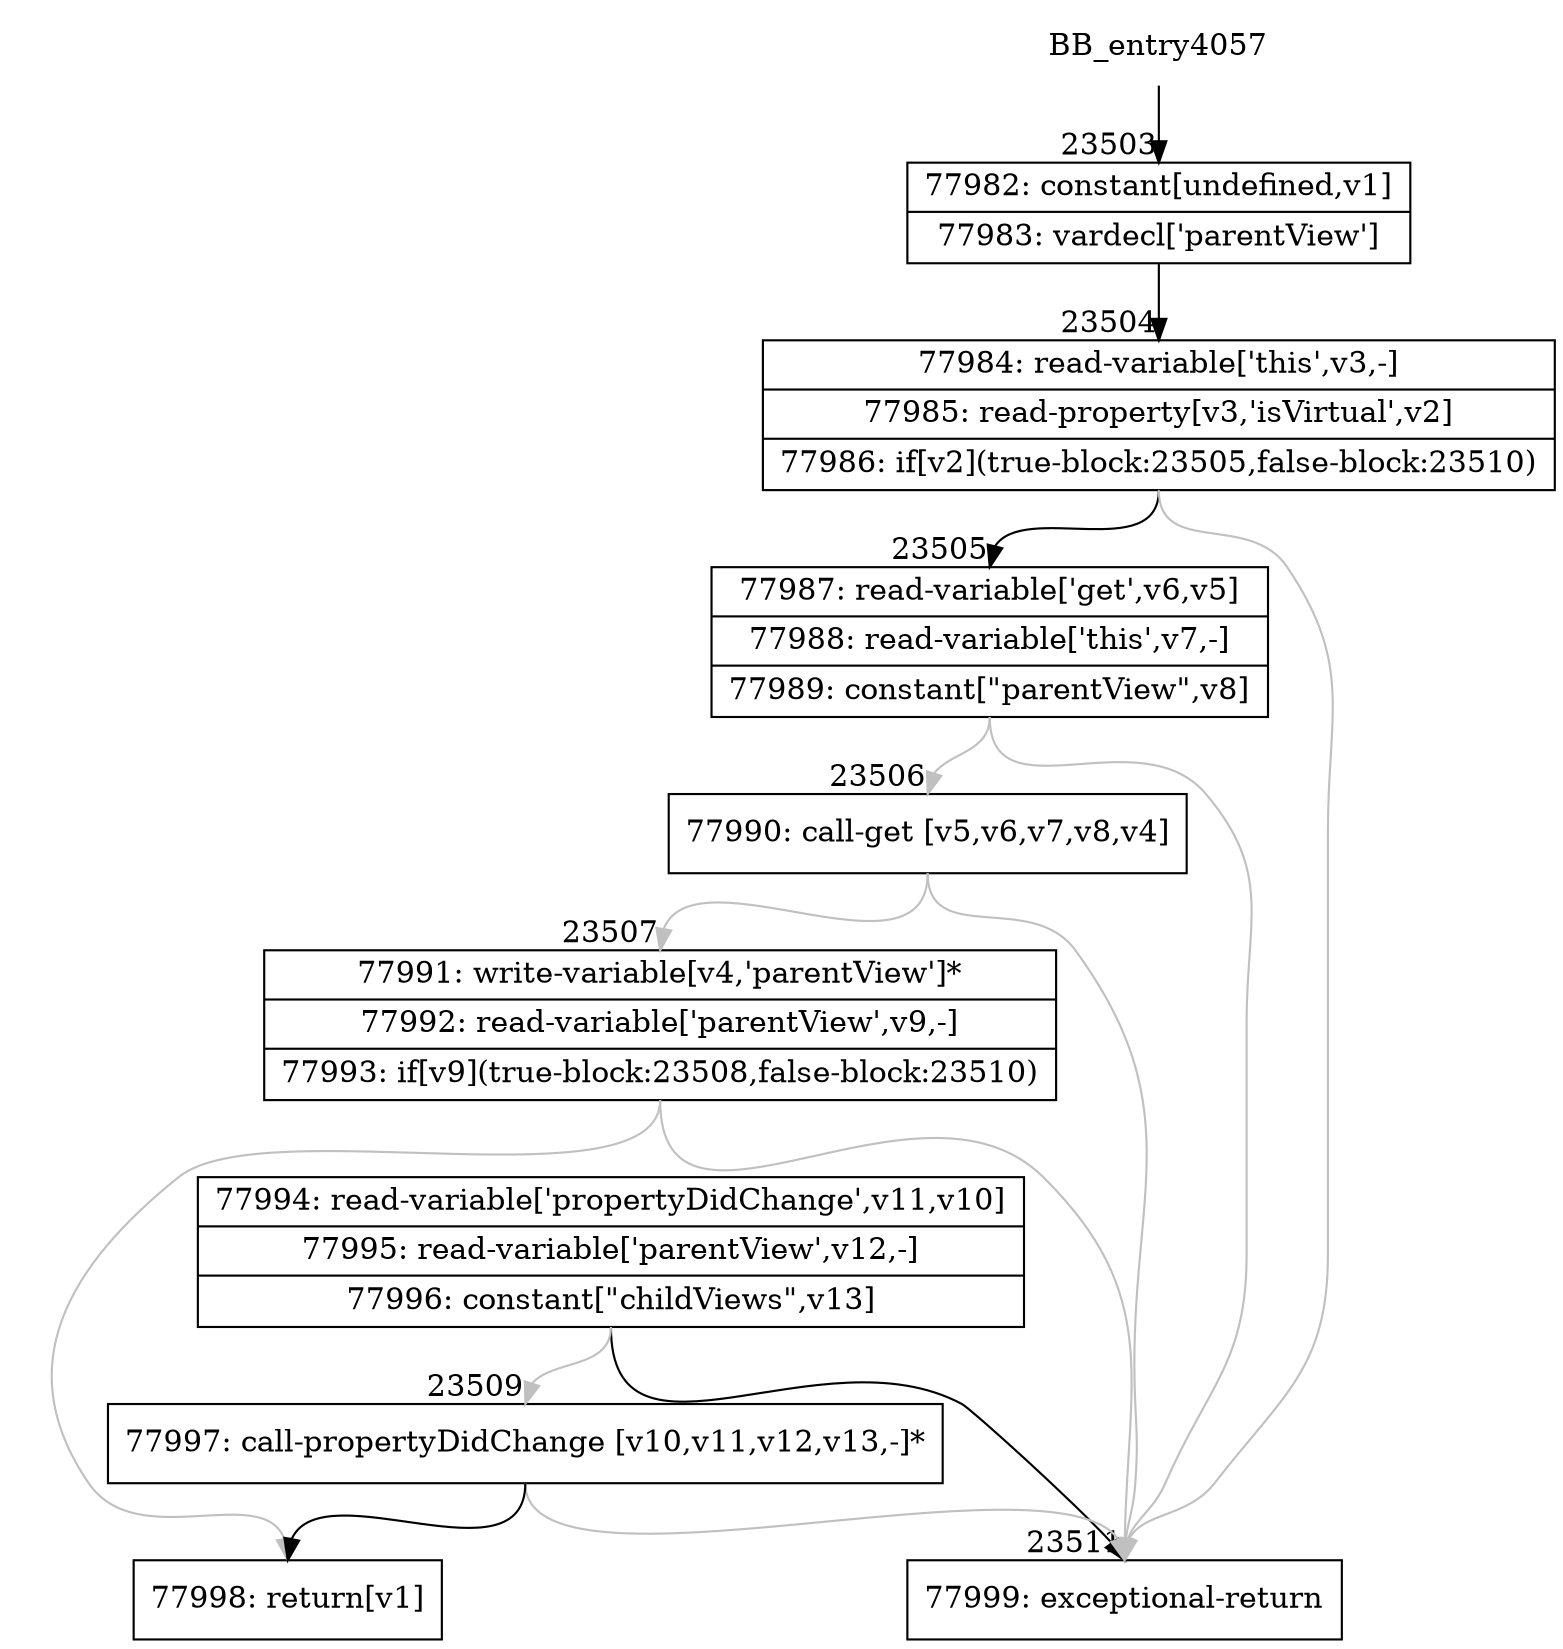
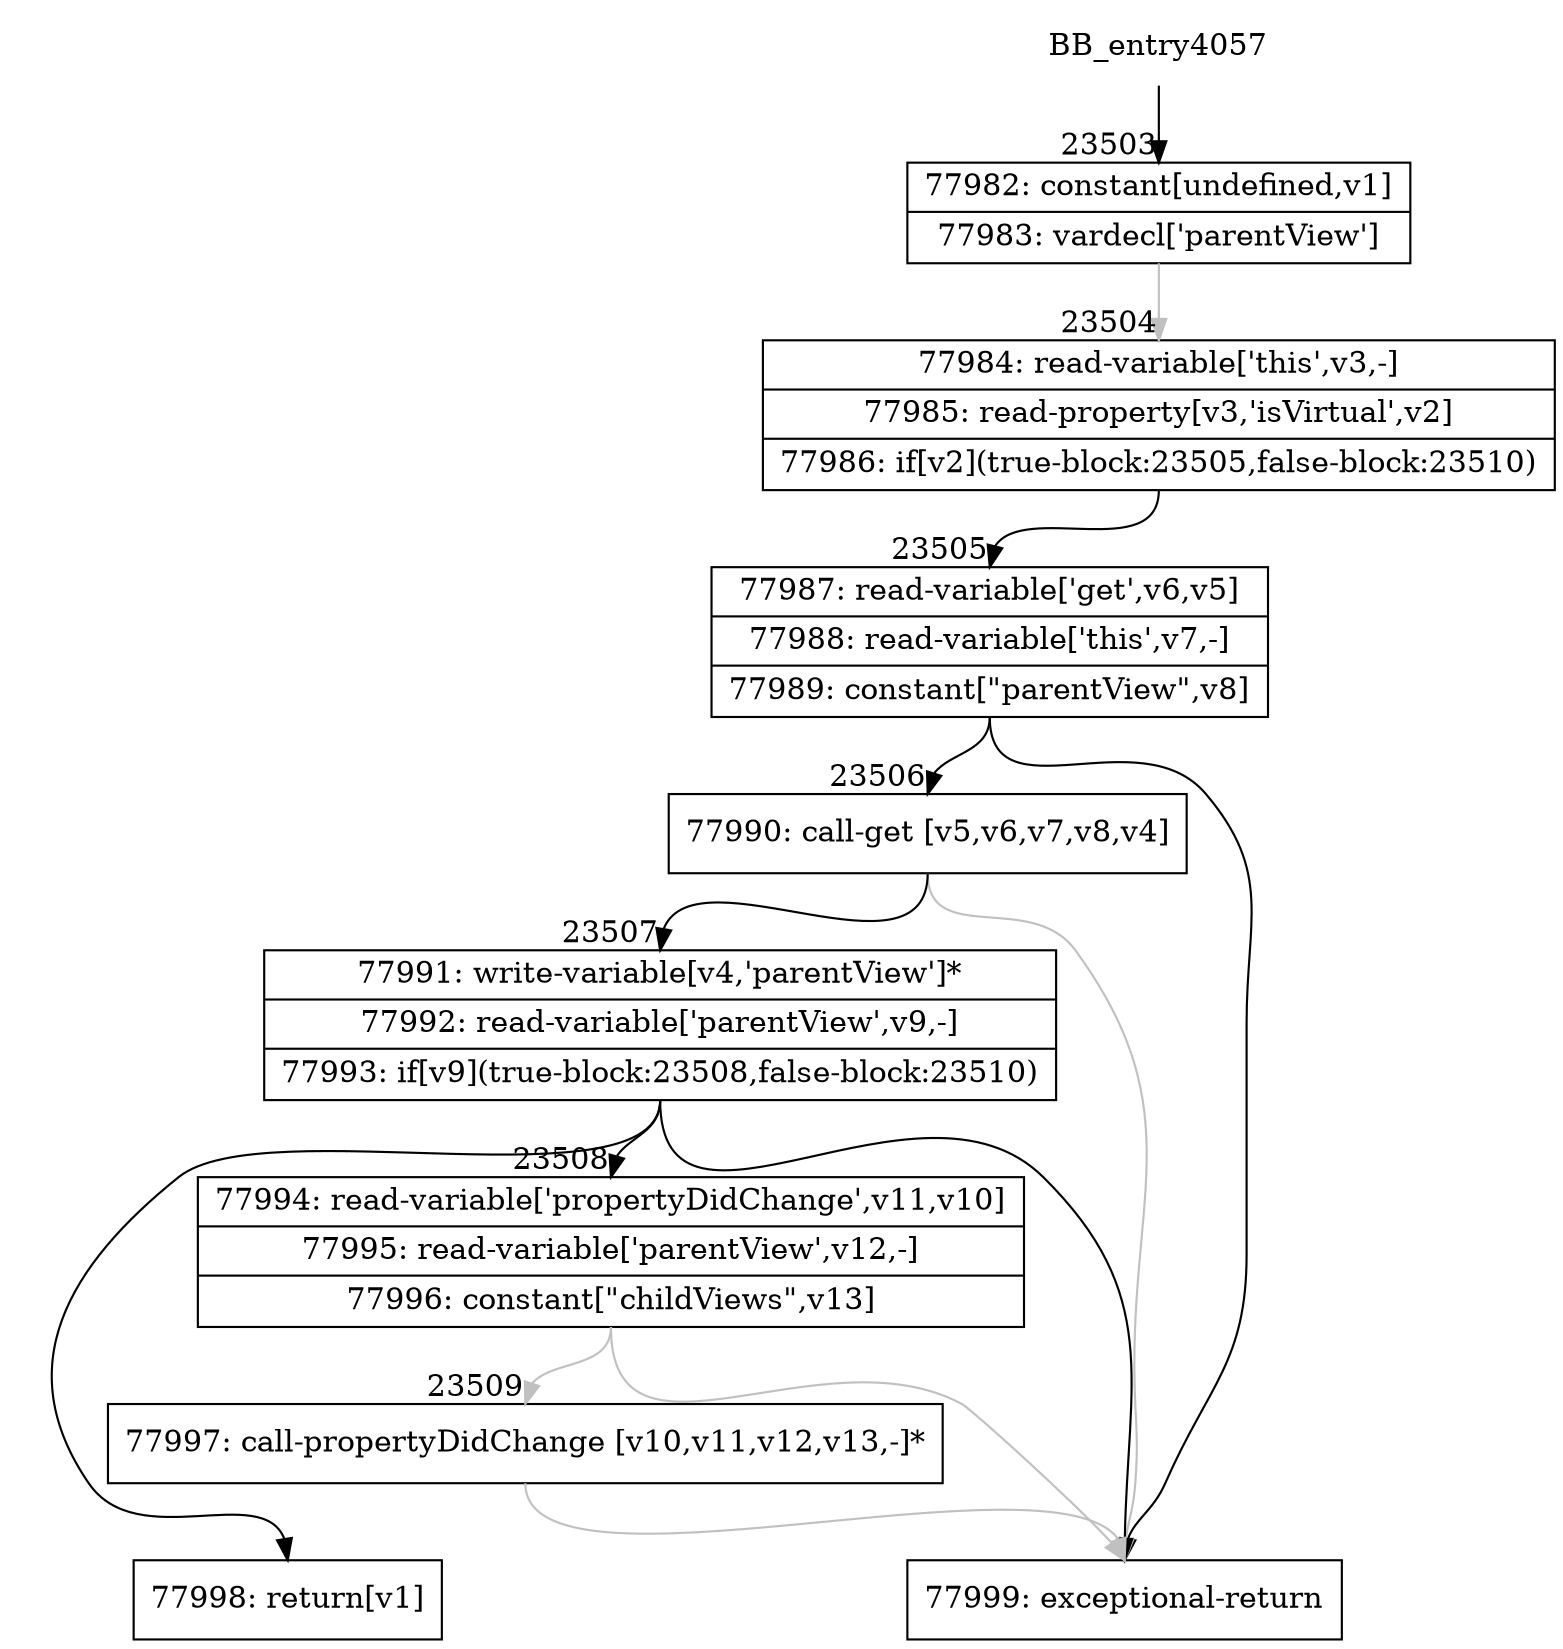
edge "77982: constant[undefined,v1]" -> "77984: read-variable['this',v3,-]": color black -> gray
edge "77987: read-variable['get',v6,v5]" -> "77990: call-get [v5,v6,v7,v8,v4]": color gray -> black
edge "77990: call-get [v5,v6,v7,v8,v4]" -> "77991: write-variable[v4,'parentView']*": color gray -> black
edge "77984: read-variable['this',v3,-]" -> "77999: exceptional-return": removed
edge "77987: read-variable['get',v6,v5]" -> "77999: exceptional-return": color gray -> black
edge "77991: write-variable[v4,'parentView']*" -> "77994: read-variable['propertyDidChange',v11,v10]": added
edge "77991: write-variable[v4,'parentView']*" -> "77999: exceptional-return": color gray -> black
edge "77991: write-variable[v4,'parentView']*" -> "77998: return[v1]": color gray -> black
edge "77994: read-variable['propertyDidChange',v11,v10]" -> "77999: exceptional-return": color black -> gray
edge "77997: call-propertyDidChange [v10,v11,v12,v13,-]*" -> "77998: return[v1]": removed
